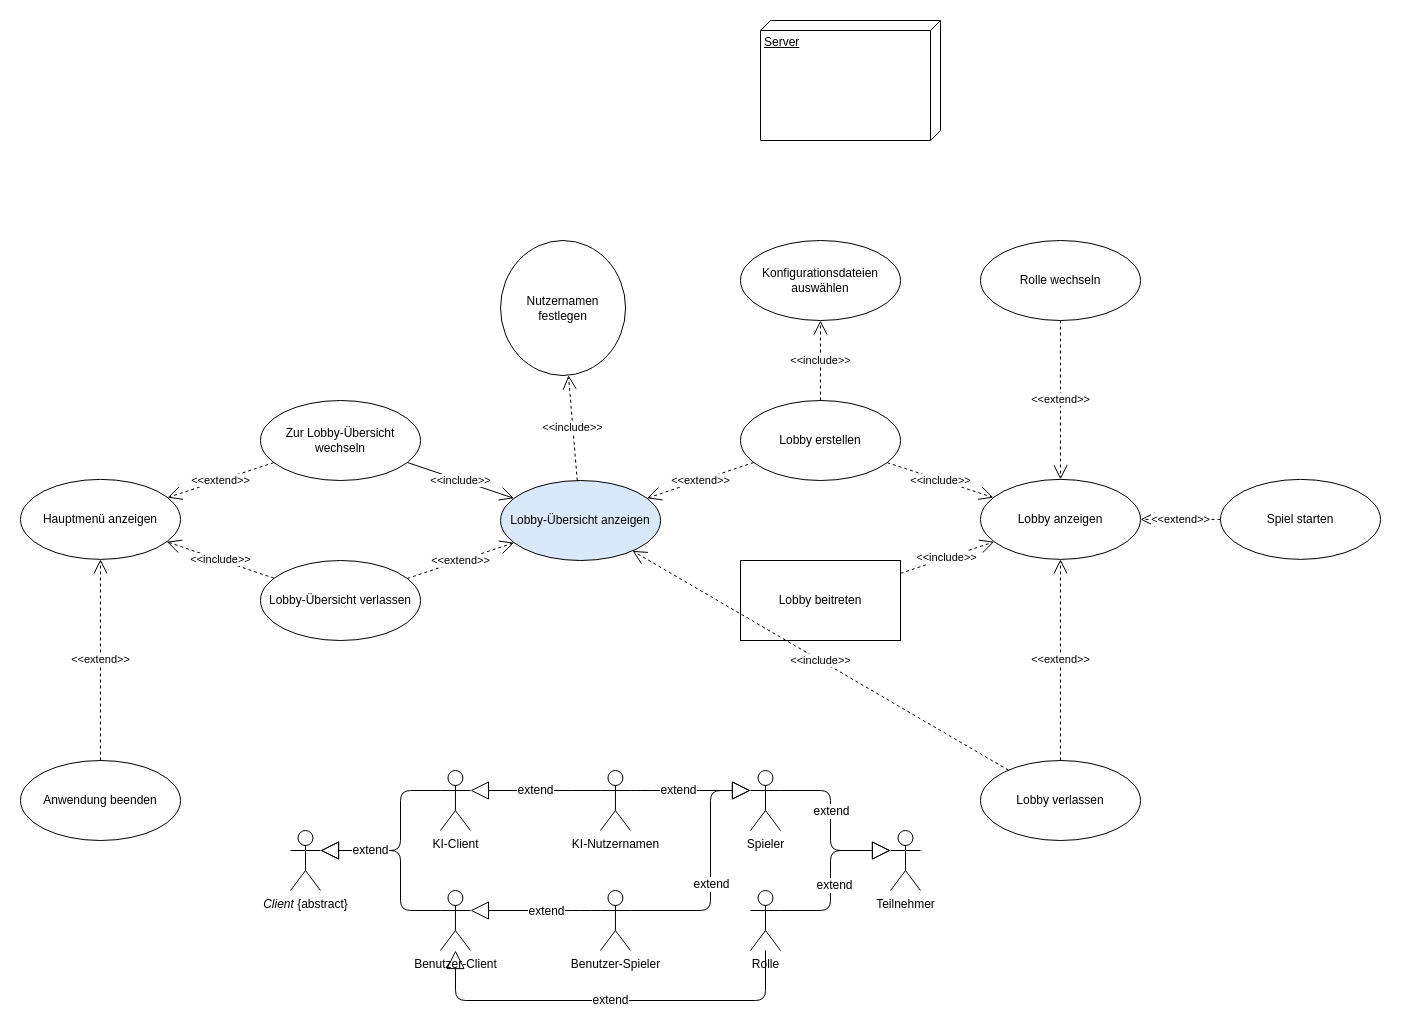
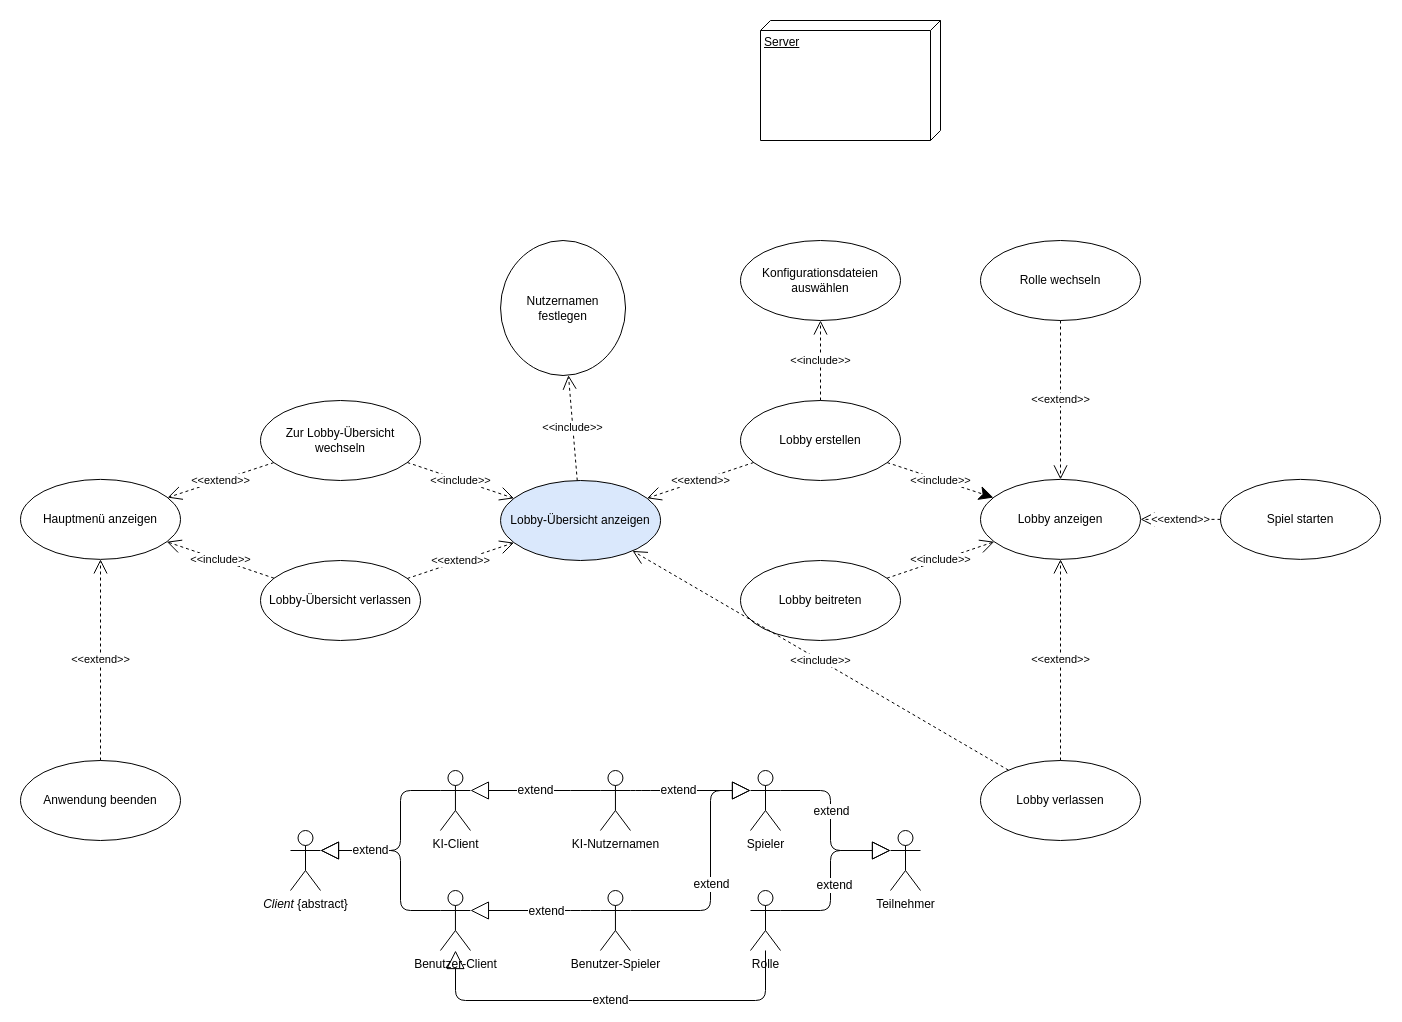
edge "Zur Lobby-Übersicht wechseln" -> "Lobby-Übersicht anzeigen": style solid -> dashed
edge "Lobby erstellen" -> "Lobby anzeigen": arrowhead open -> classic
node "Lobby beitreten": shape rectangle -> ellipse
